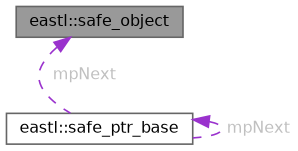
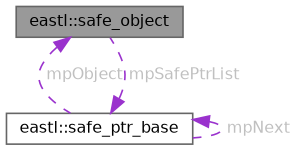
edge "eastl::safe_object" -> "eastl::safe_ptr_base": added, label "mpSafePtrList"
edge "eastl::safe_ptr_base" -> "eastl::safe_object": label " mpNext" -> " mpObject"
